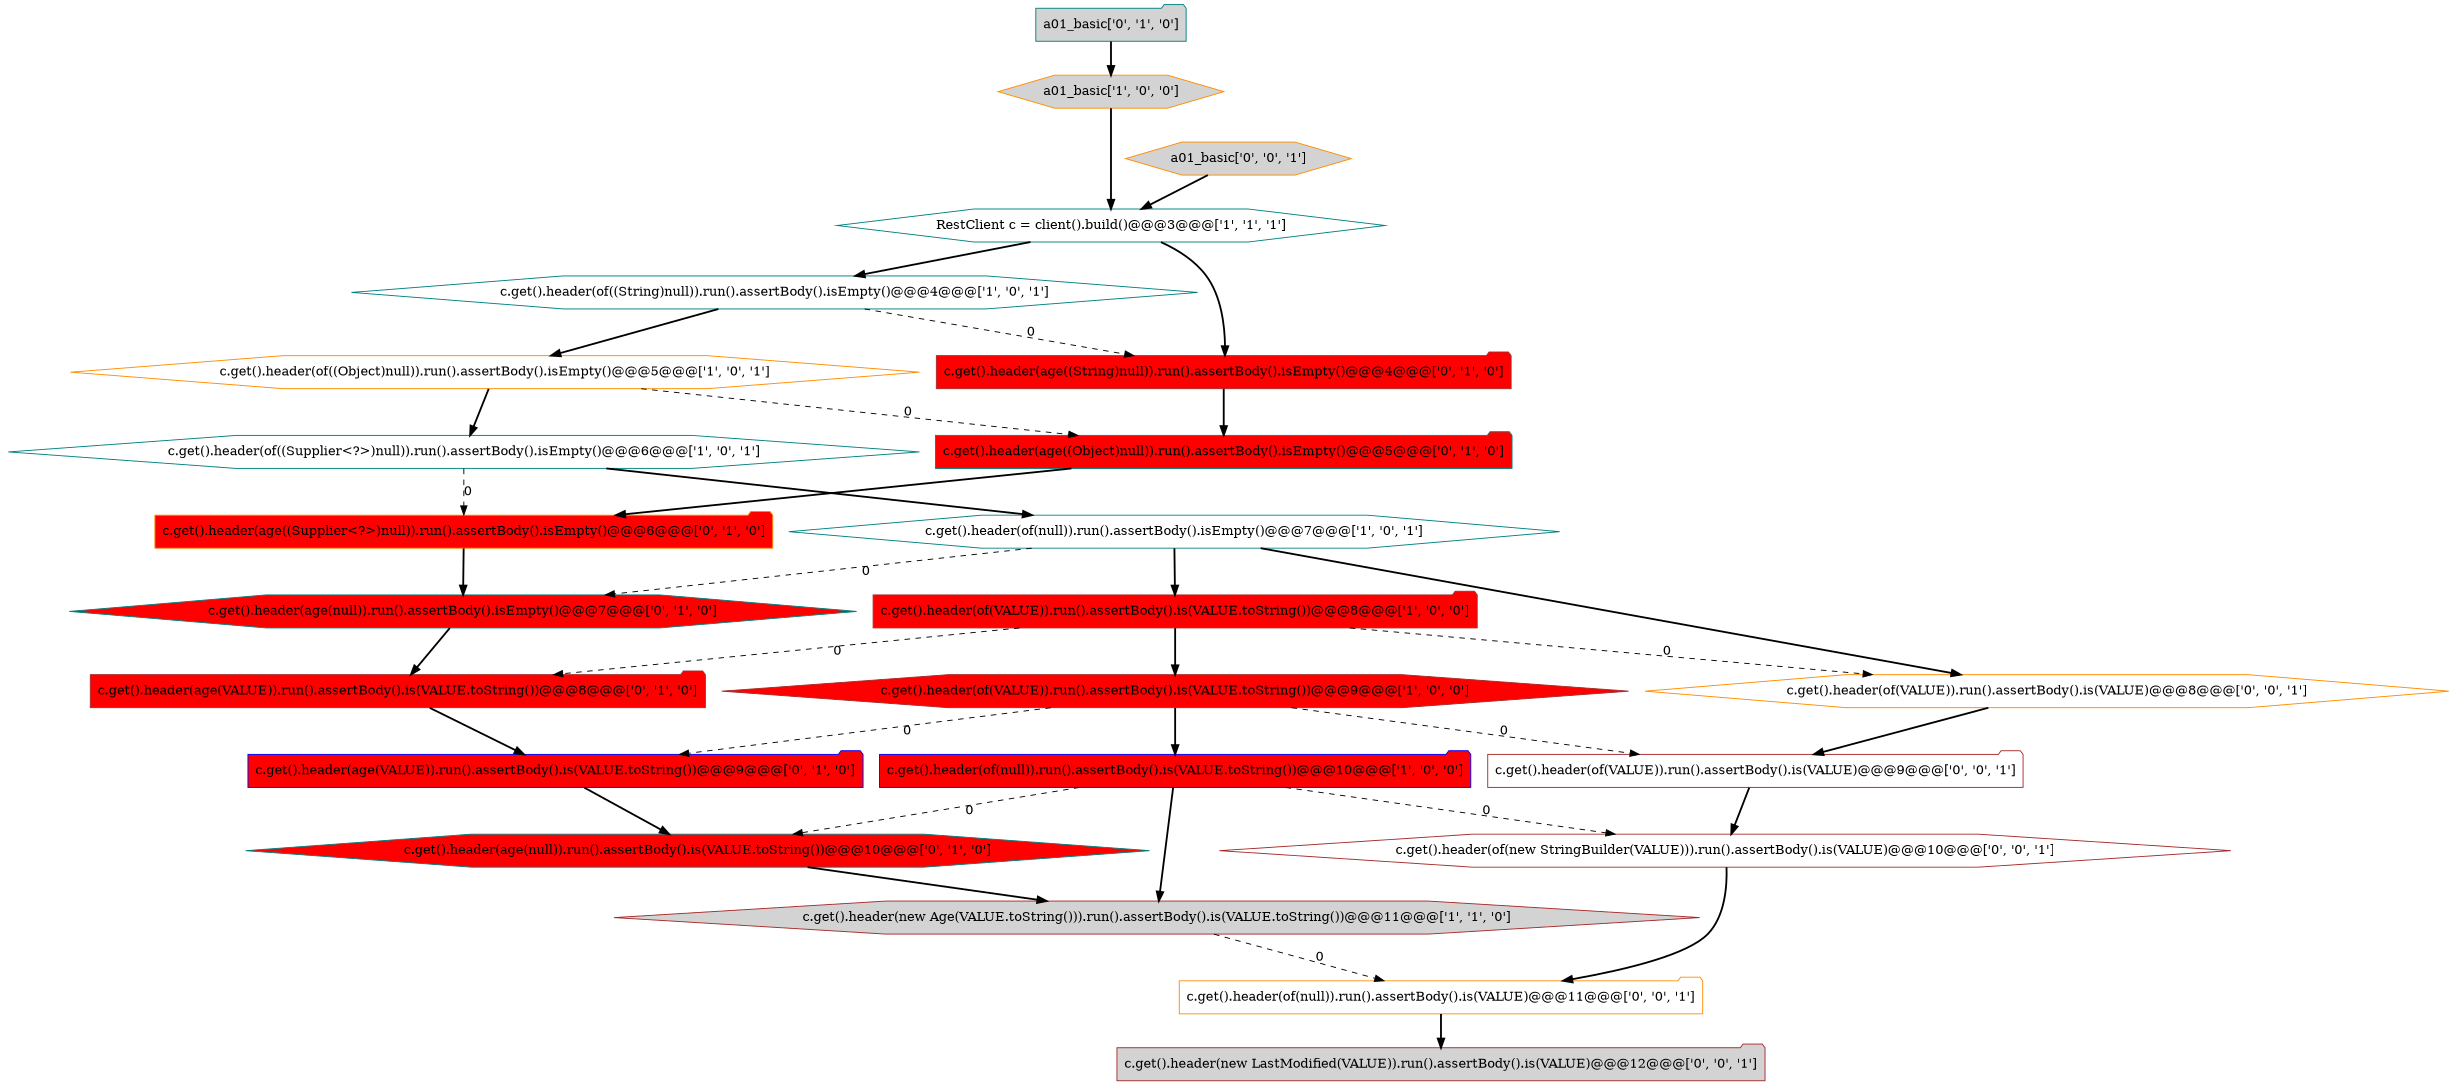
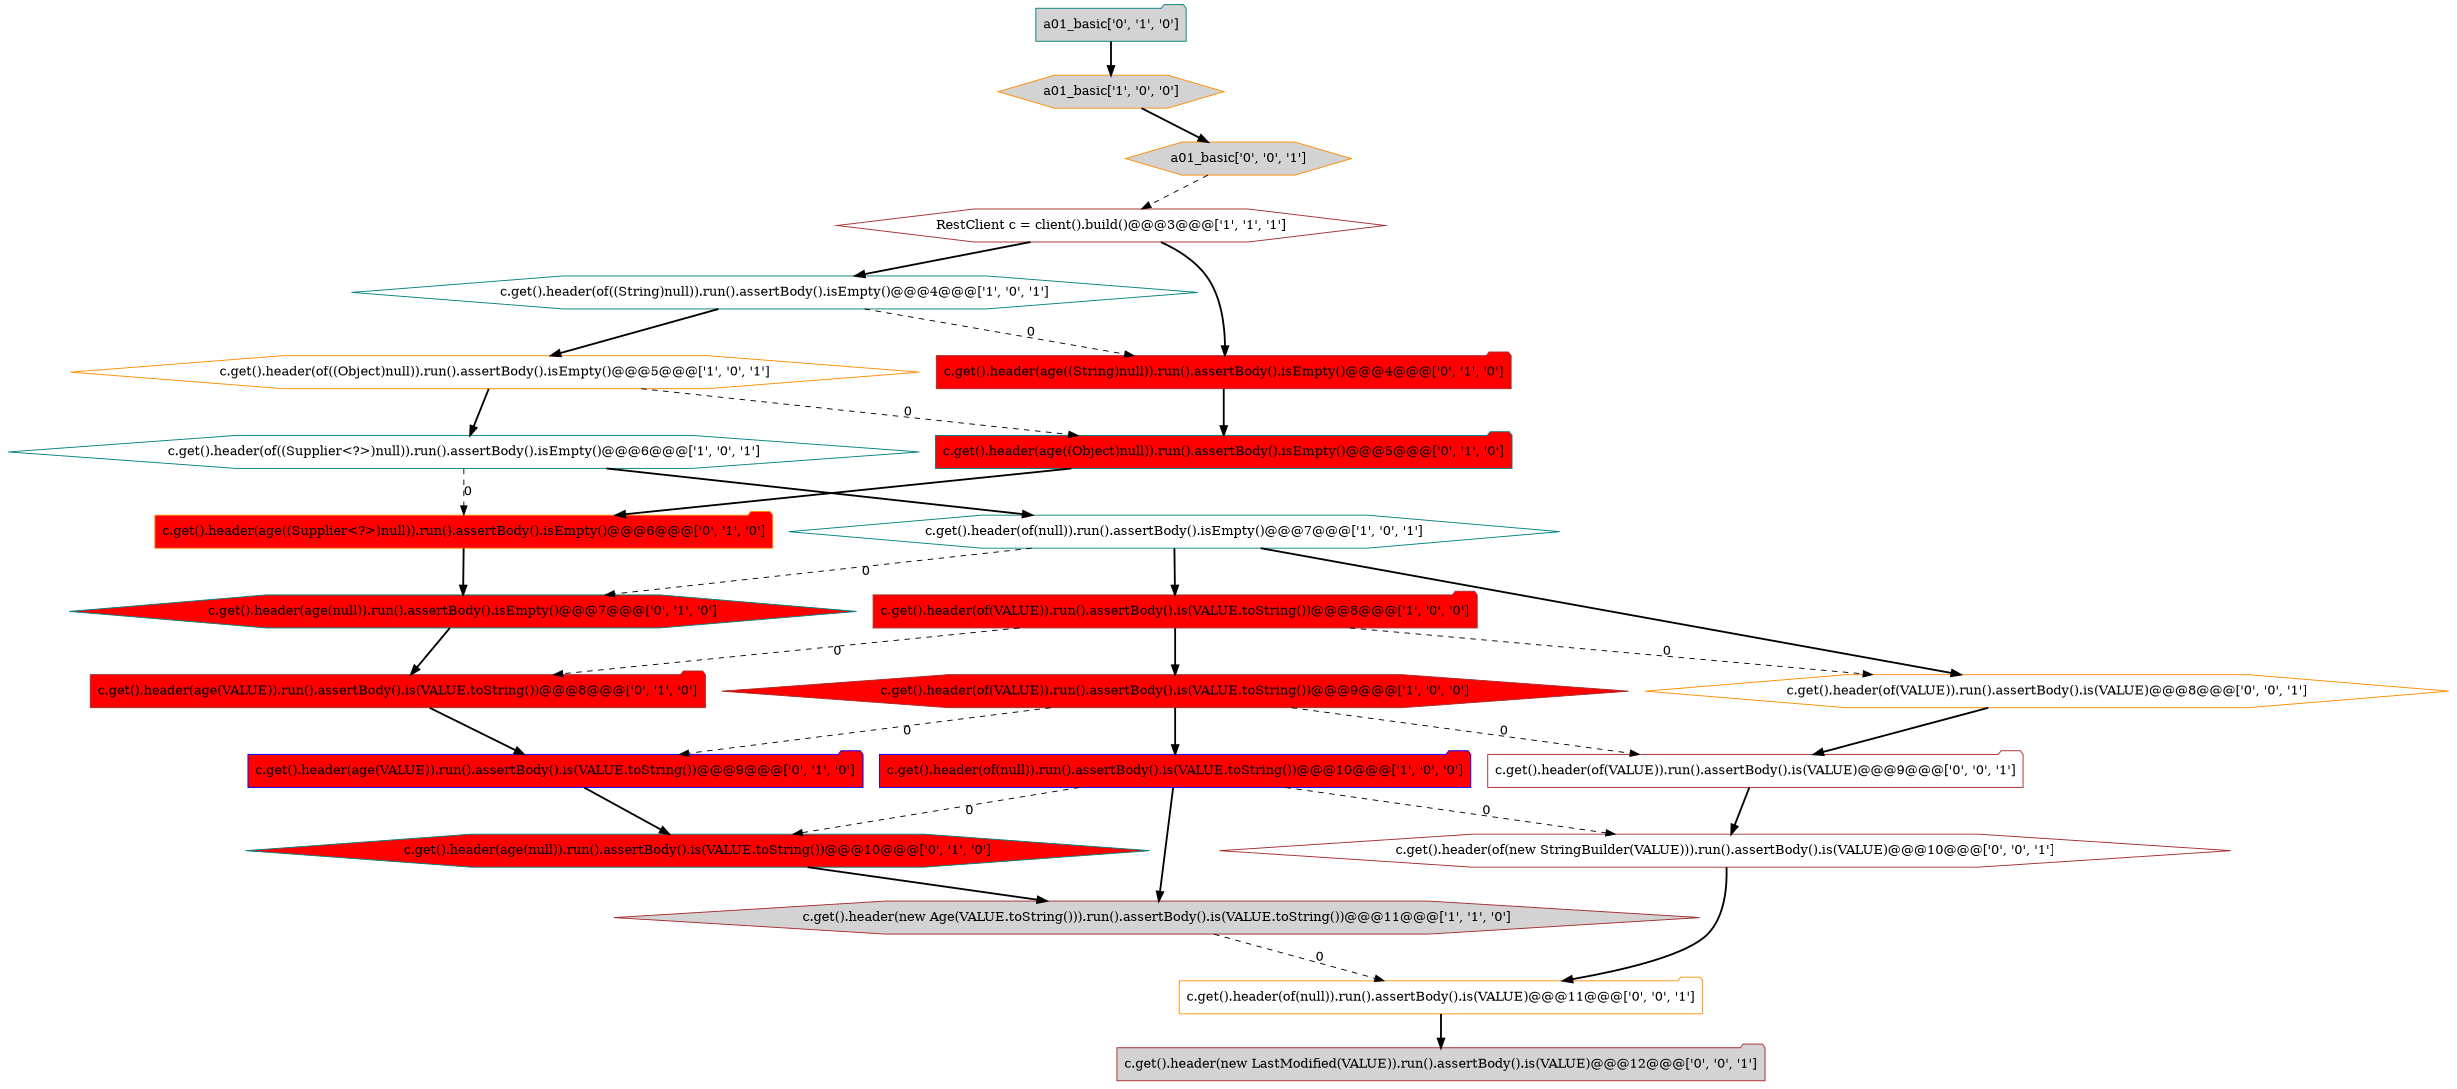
edge "a01_basic['1', '0', '0']" -> "RestClient c = client().build()@@@3@@@['1', '1', '1']": now "a01_basic['1', '0', '0']" -> "a01_basic['0', '0', '1']"
edge "a01_basic['0', '0', '1']" -> "RestClient c = client().build()@@@3@@@['1', '1', '1']": style bold -> dashed
node "RestClient c = client().build()@@@3@@@['1', '1', '1']": color teal -> brown
